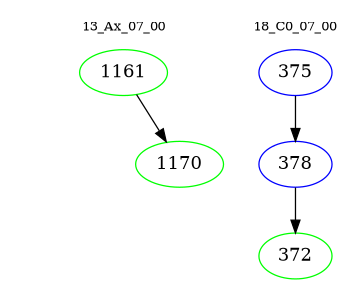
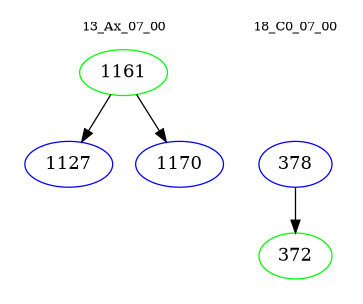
node "375": removed
node "1127": added
node "1170": color green -> blue
